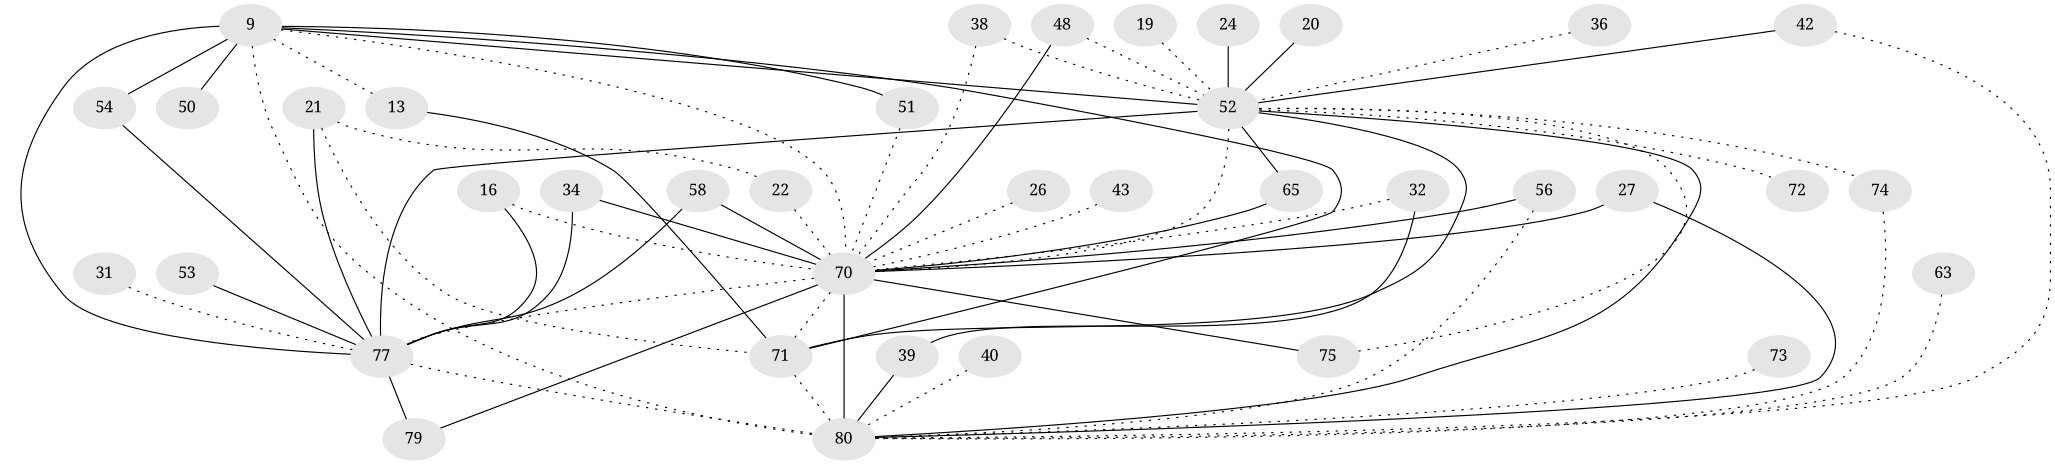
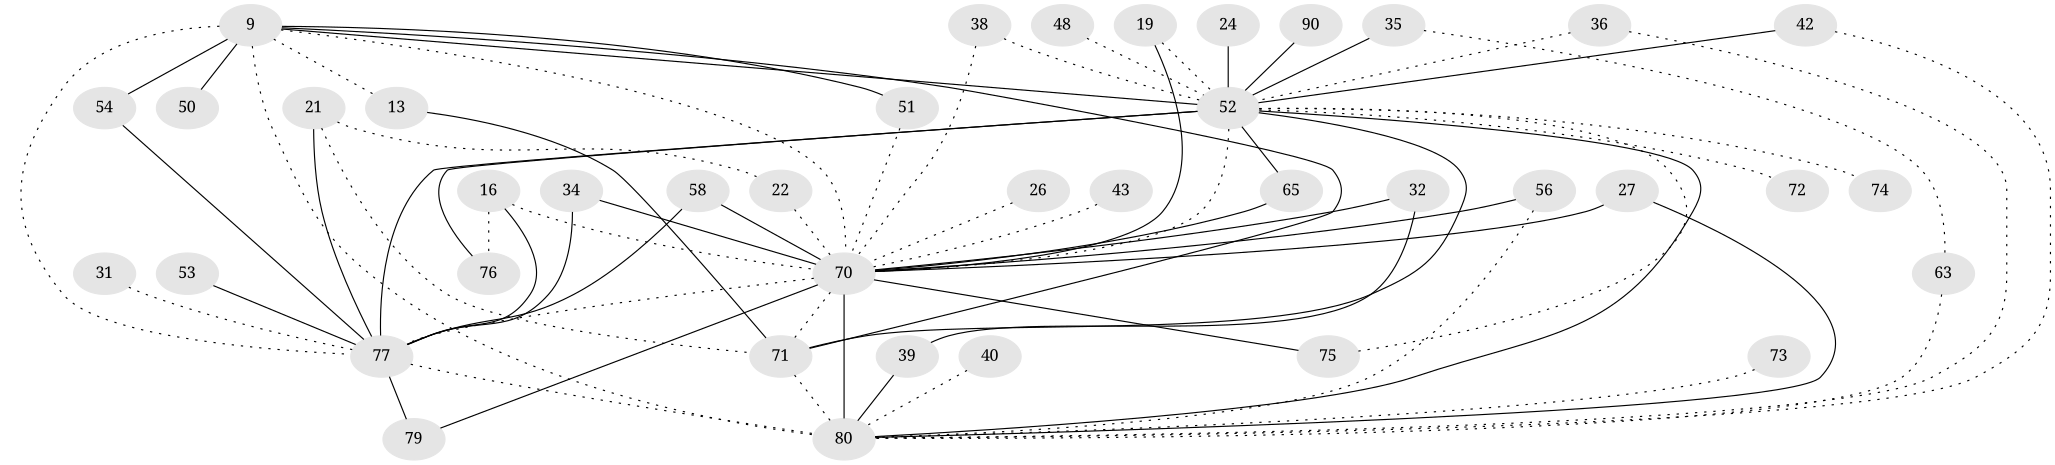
node "20": label "20" -> "90"
node "35": added
edge "48" -- "70": now "19" -- "70"
edge "32" -- "70": style dotted -> solid
edge "9" -- "77": style solid -> dotted
node "76": added
edge "74" -- "80": now "36" -- "80"
